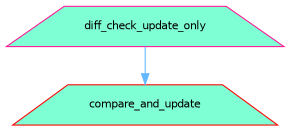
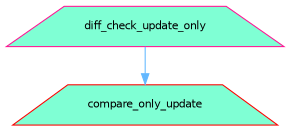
node "compare_and_update": label "compare_and_update" -> "compare_only_update"
